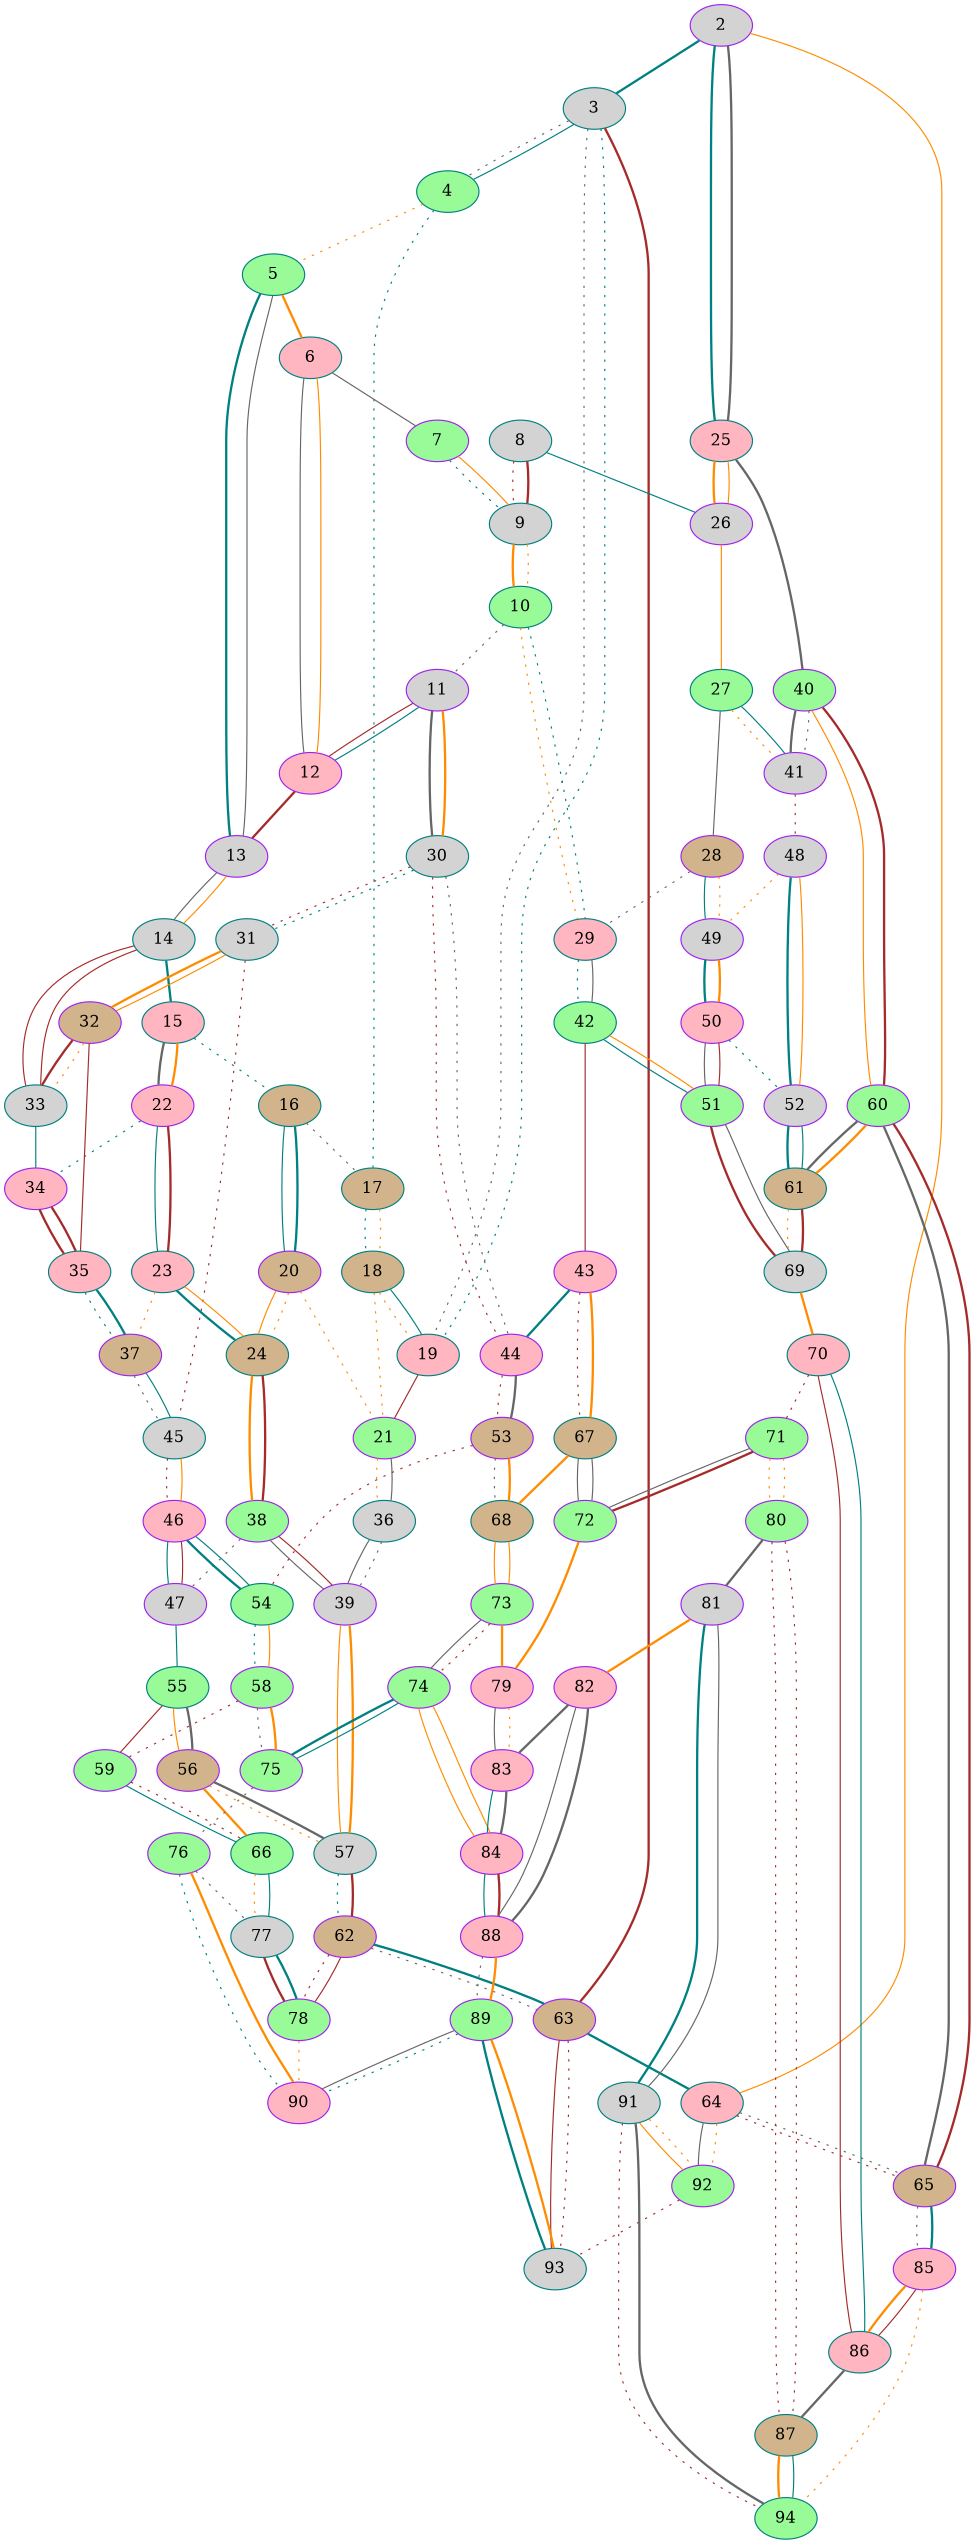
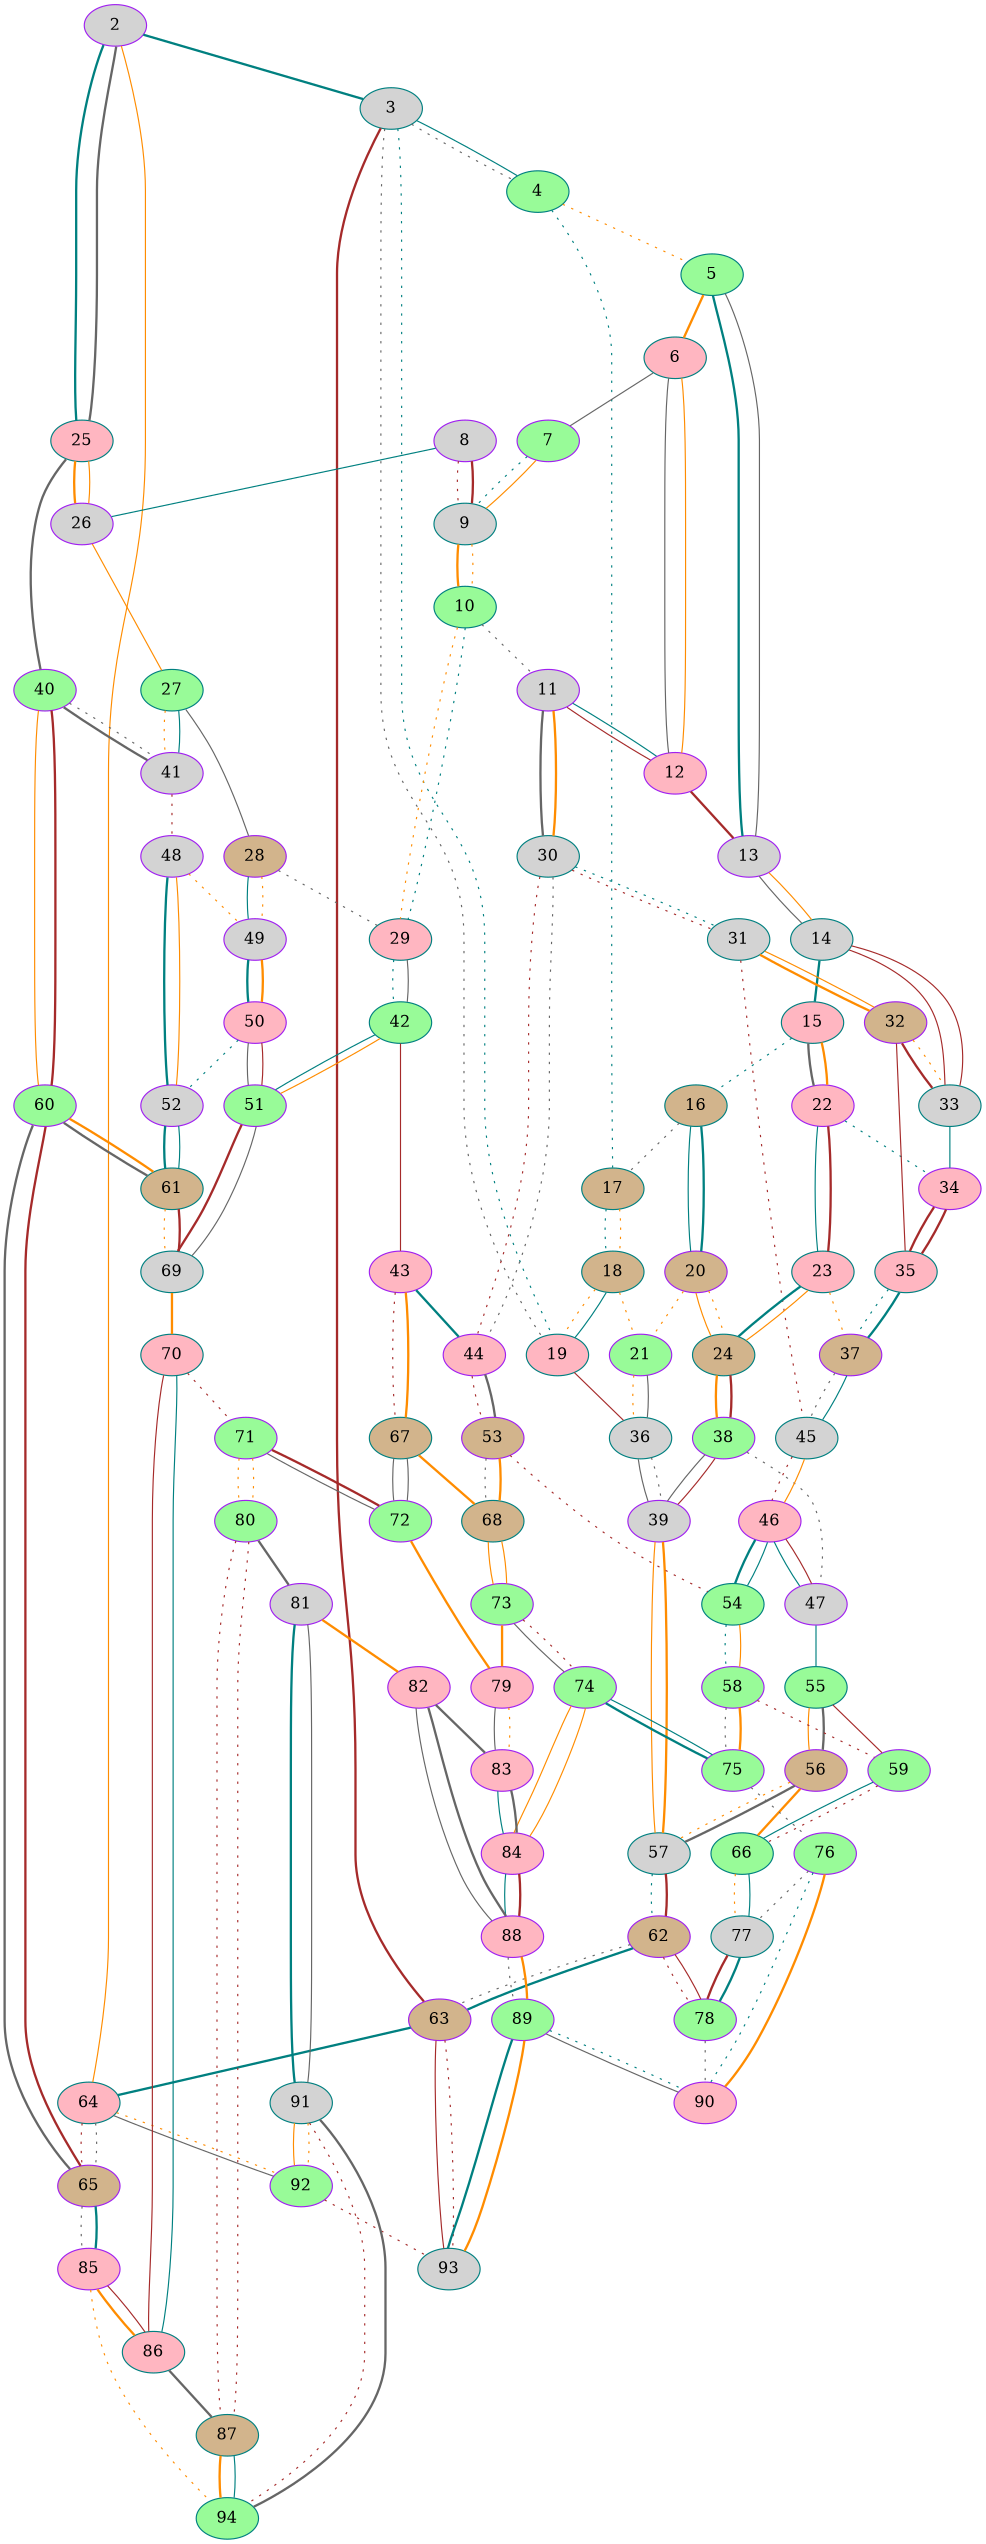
node "8": color teal -> purple
edge "19" -- "21": now "19" -- "36"
edge "78" -- "90": color darkorange -> gray40
